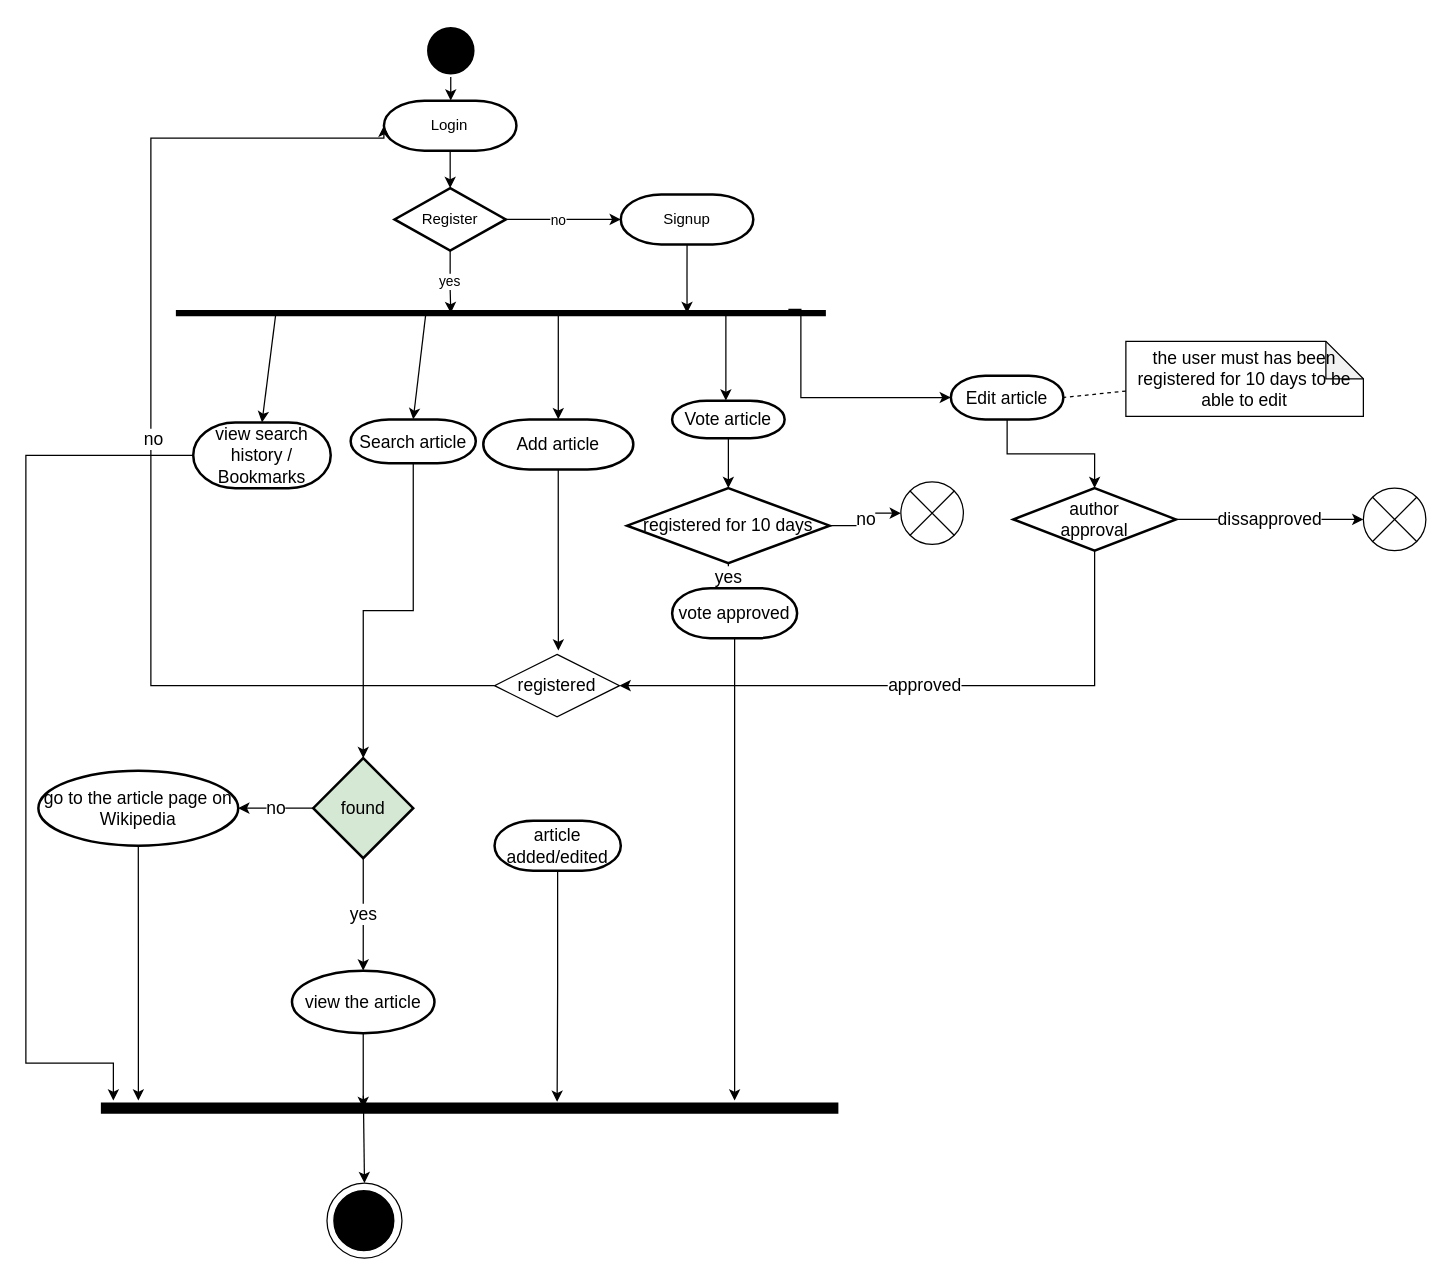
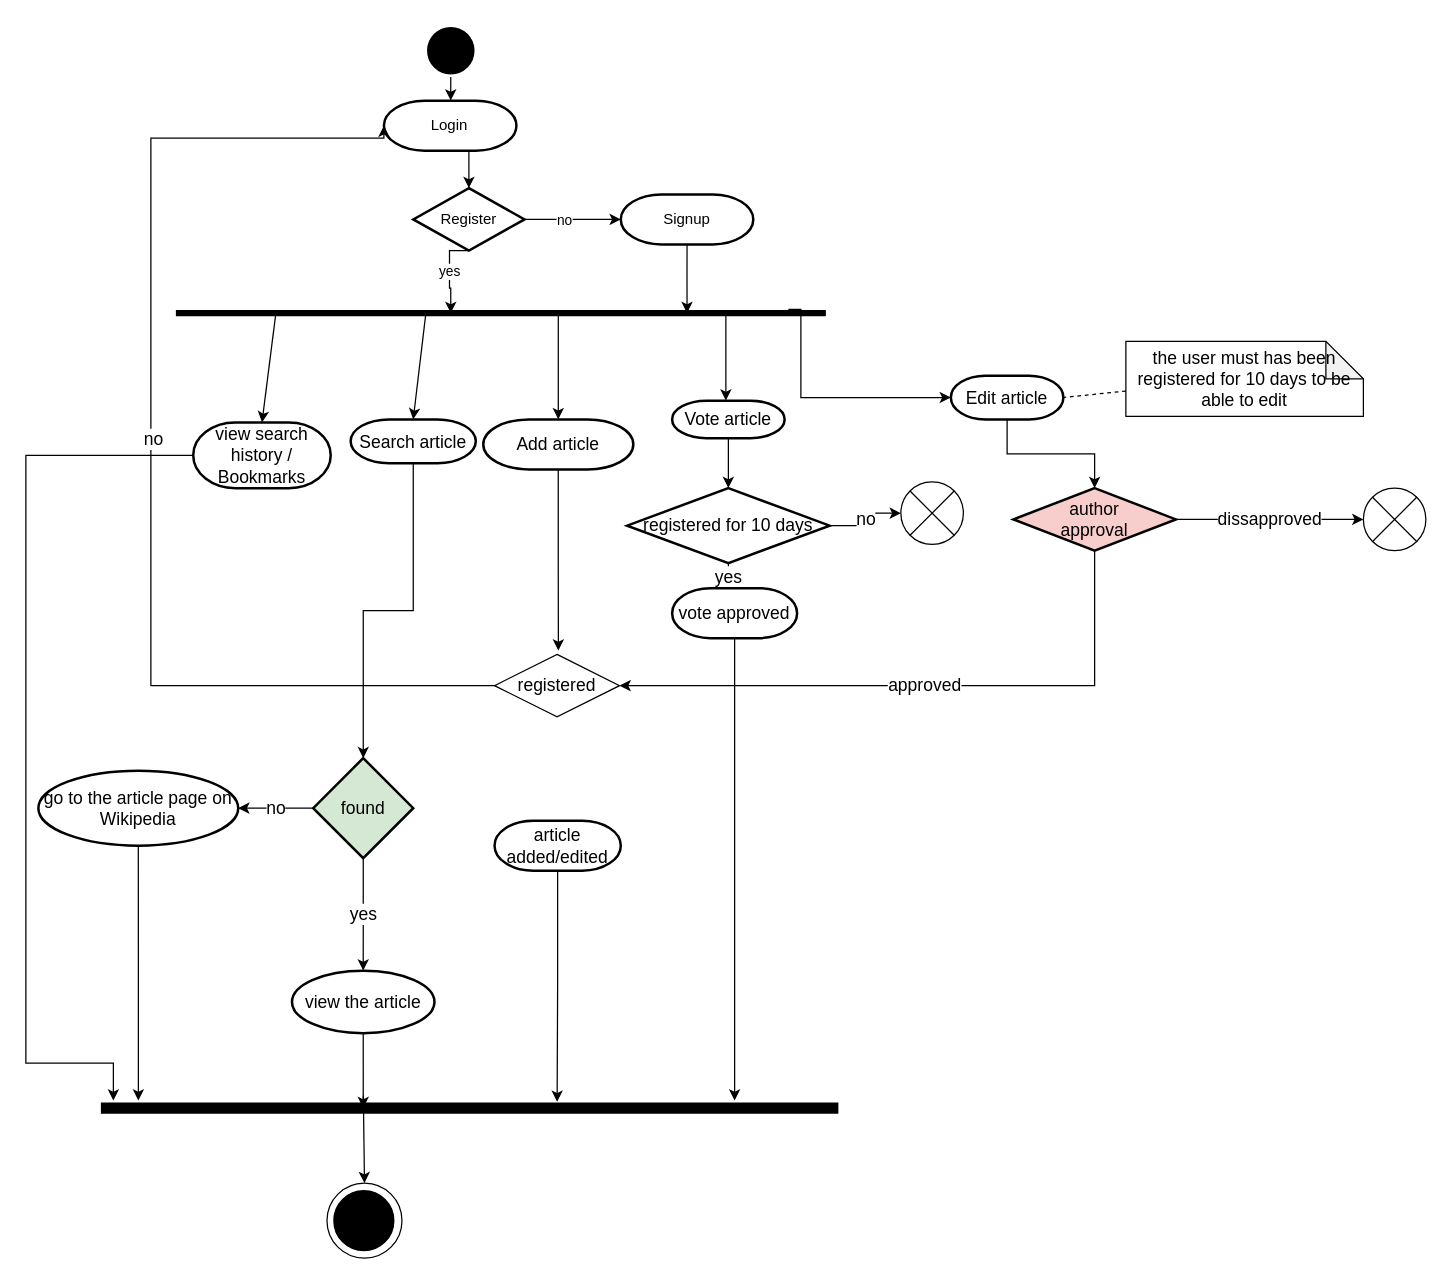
node "Register": moved (450, 219) -> (469, 219)
node "author approval": fillcolor #ffffff -> #f8cecc
